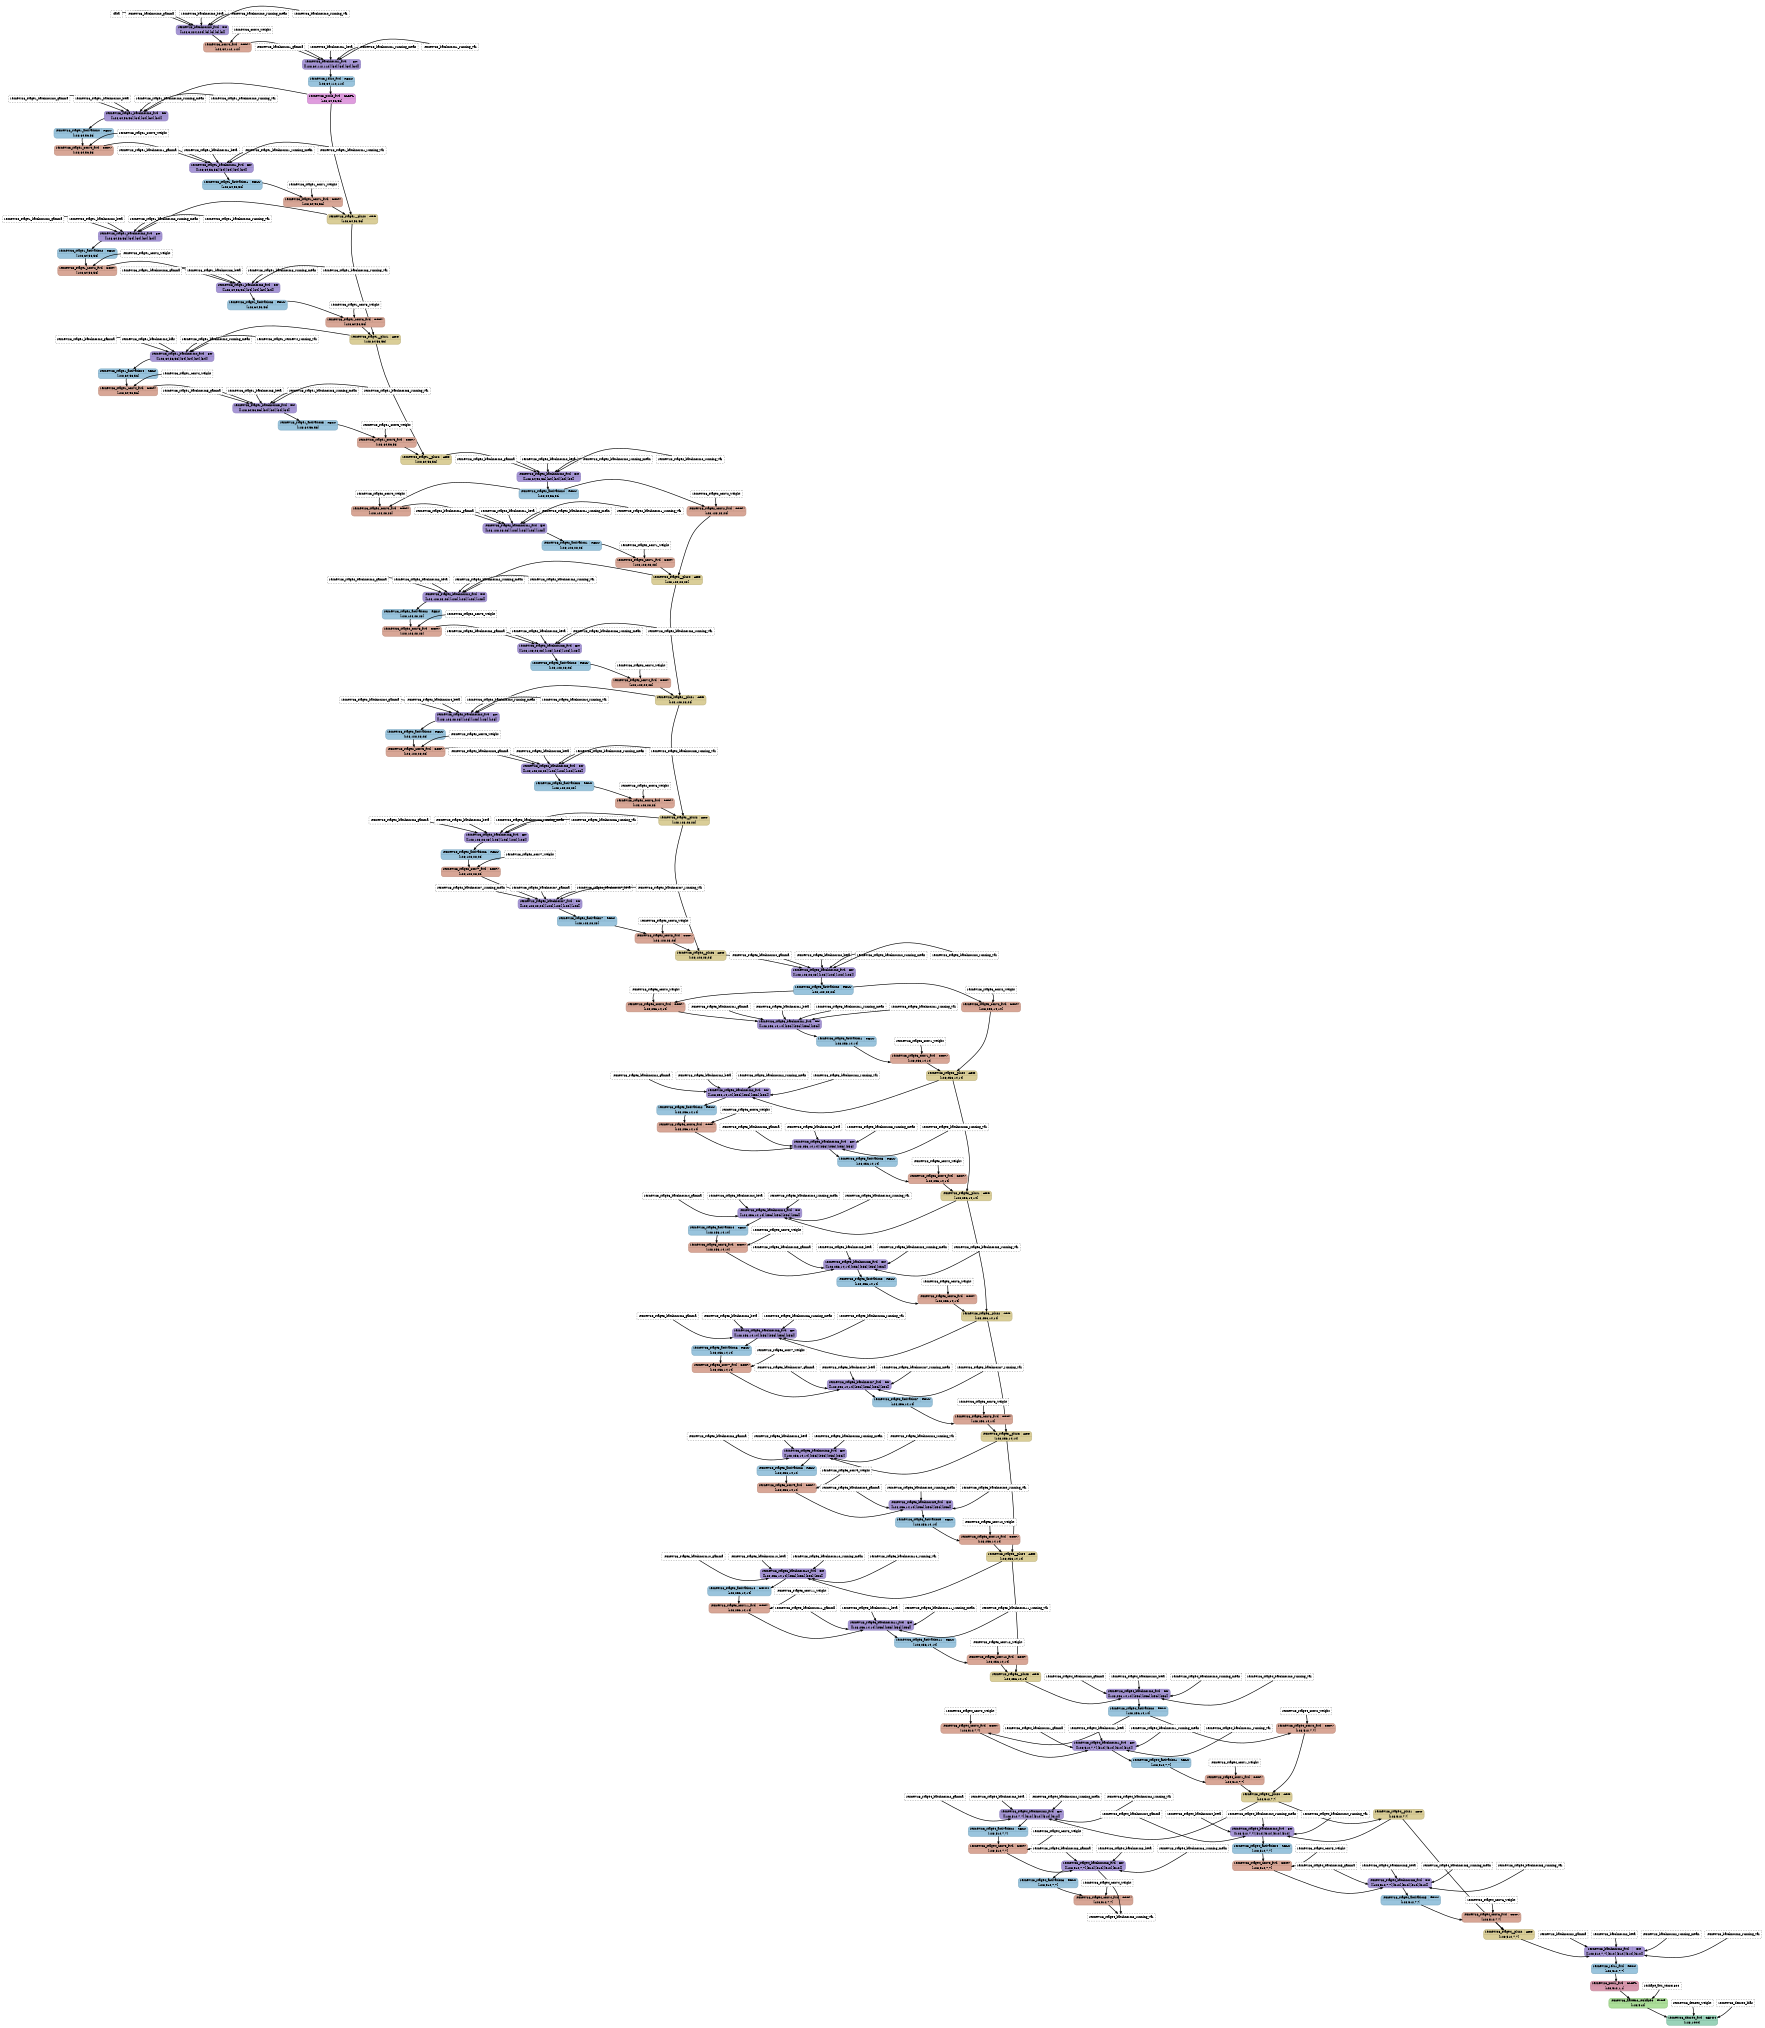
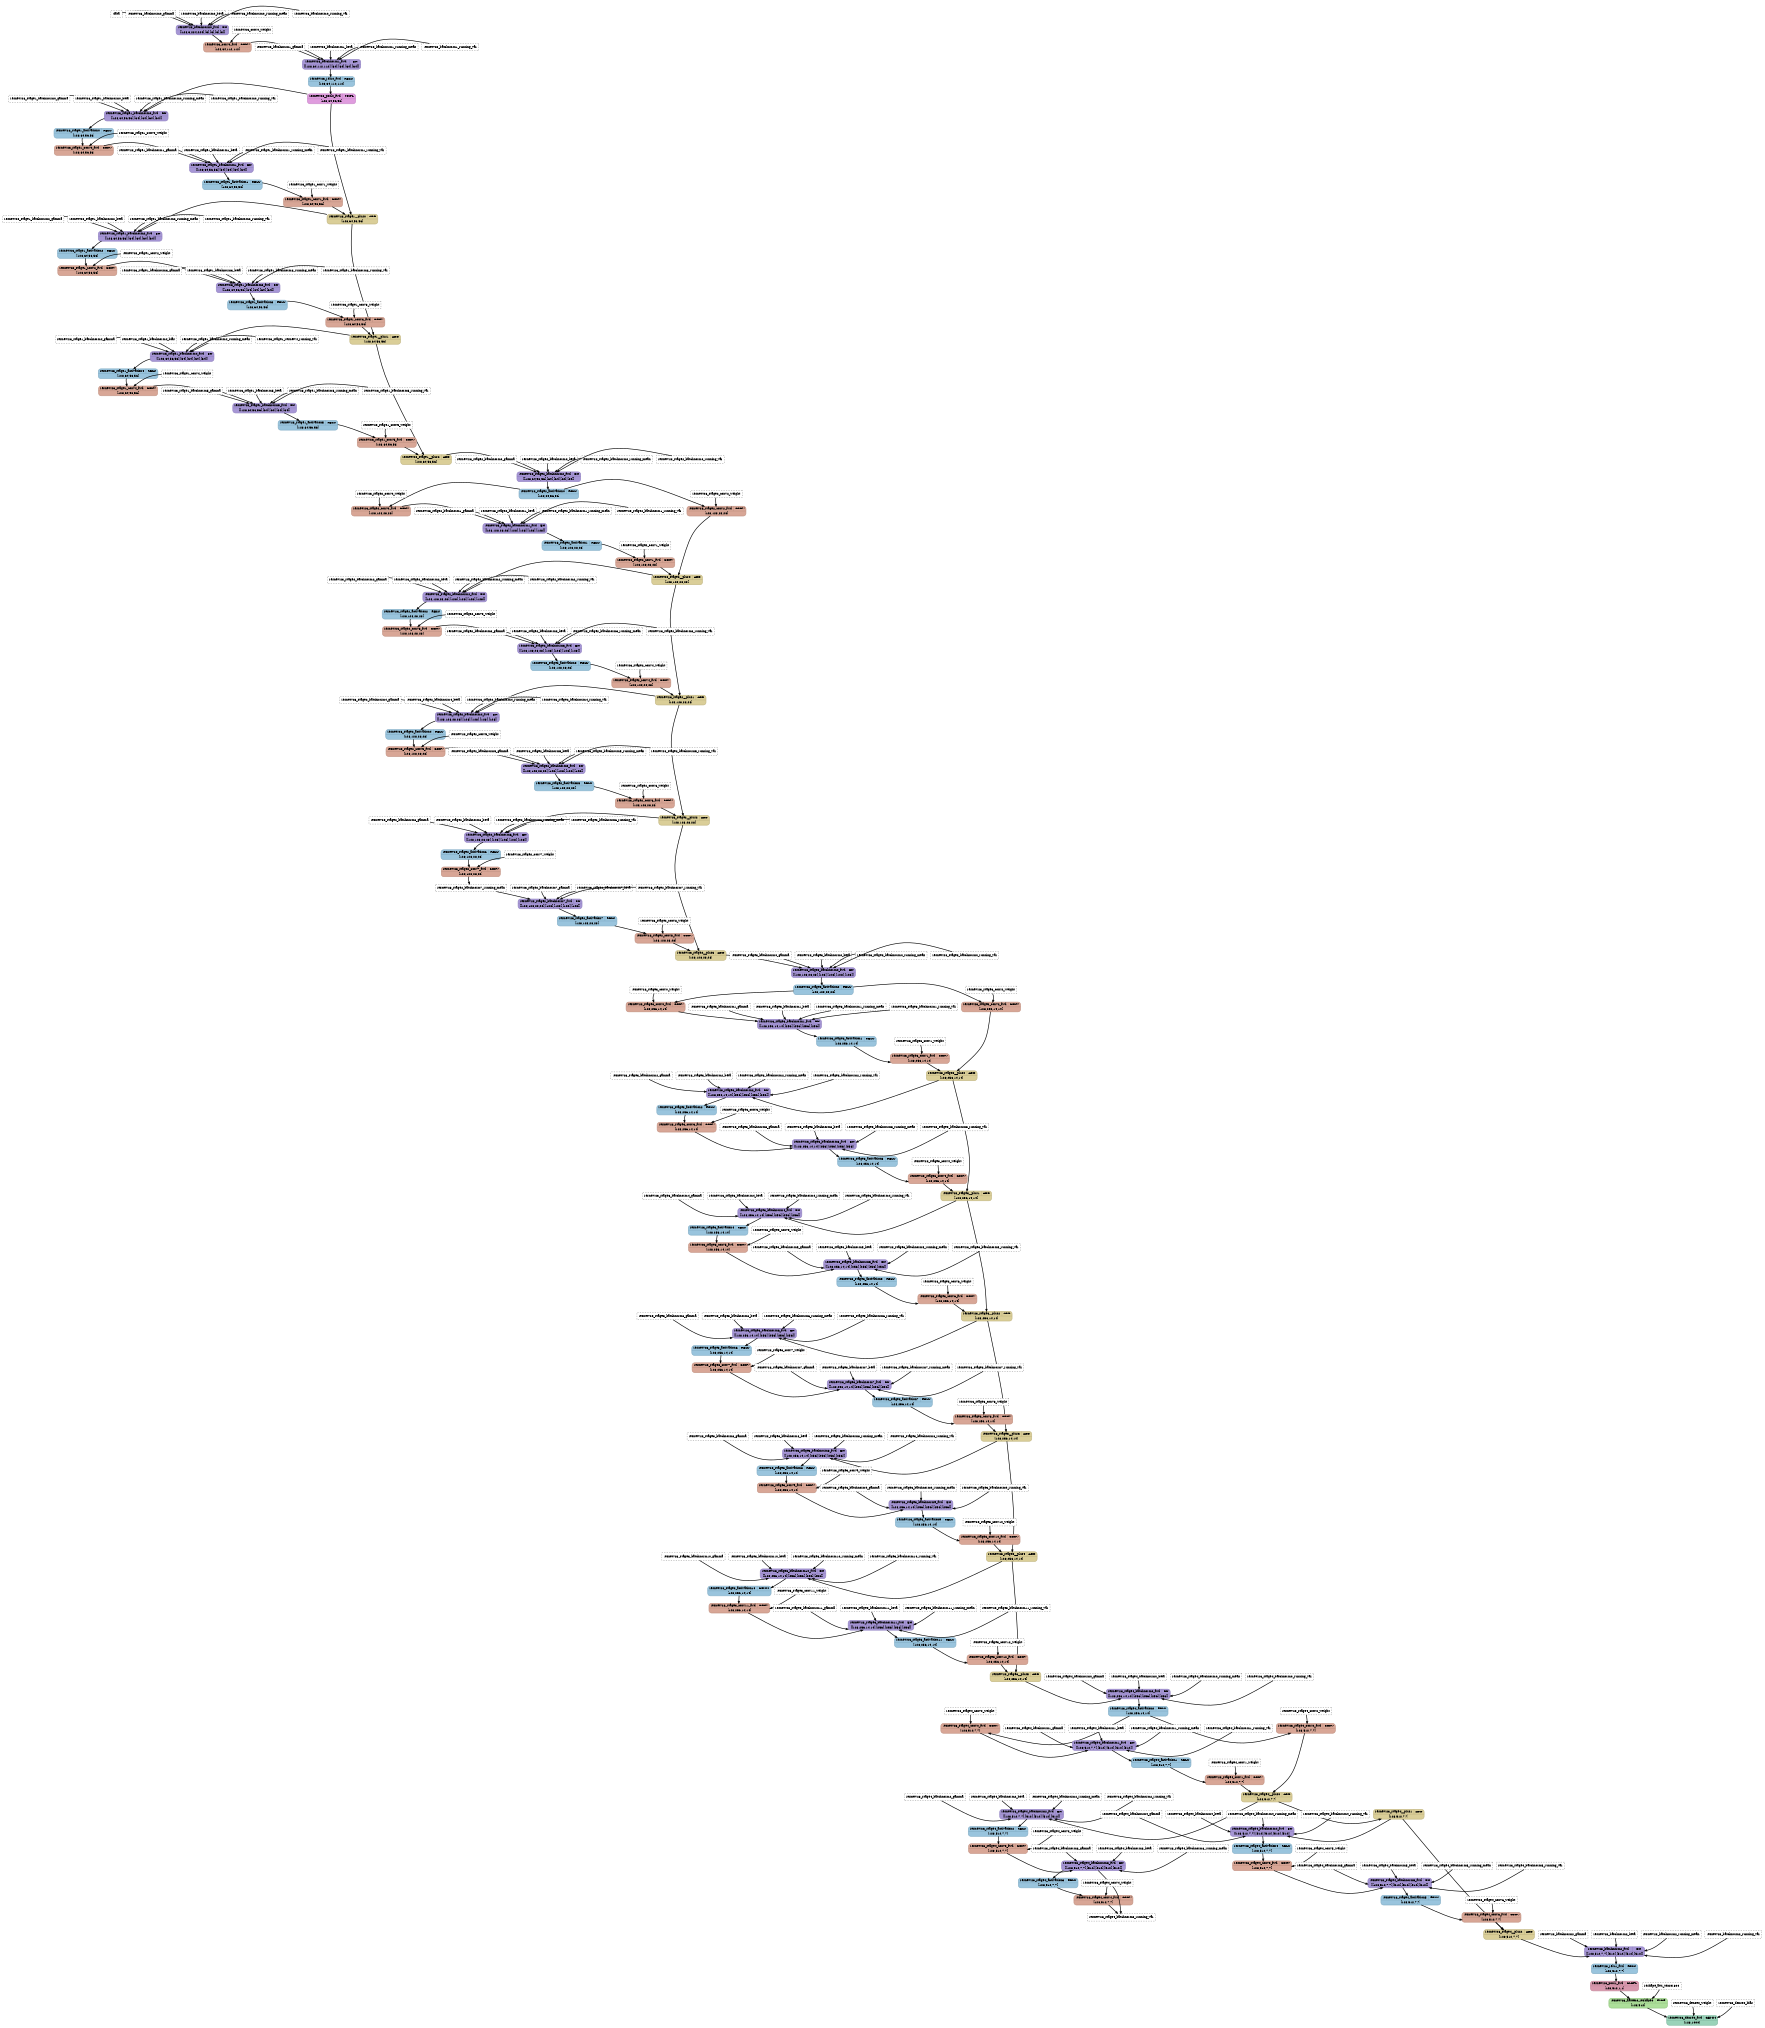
node "resnetv23_pool0_fwd": text "GLBPL" -> "MXPL"
edge "resnetv23_stage2_conv7_fwd" -> "resnetv23_stage2_batchnorm7_fwd": now "resnetv23_stage2_conv7_fwd" -> "resnetv23_stage2_batchnorm7_running_mean"
